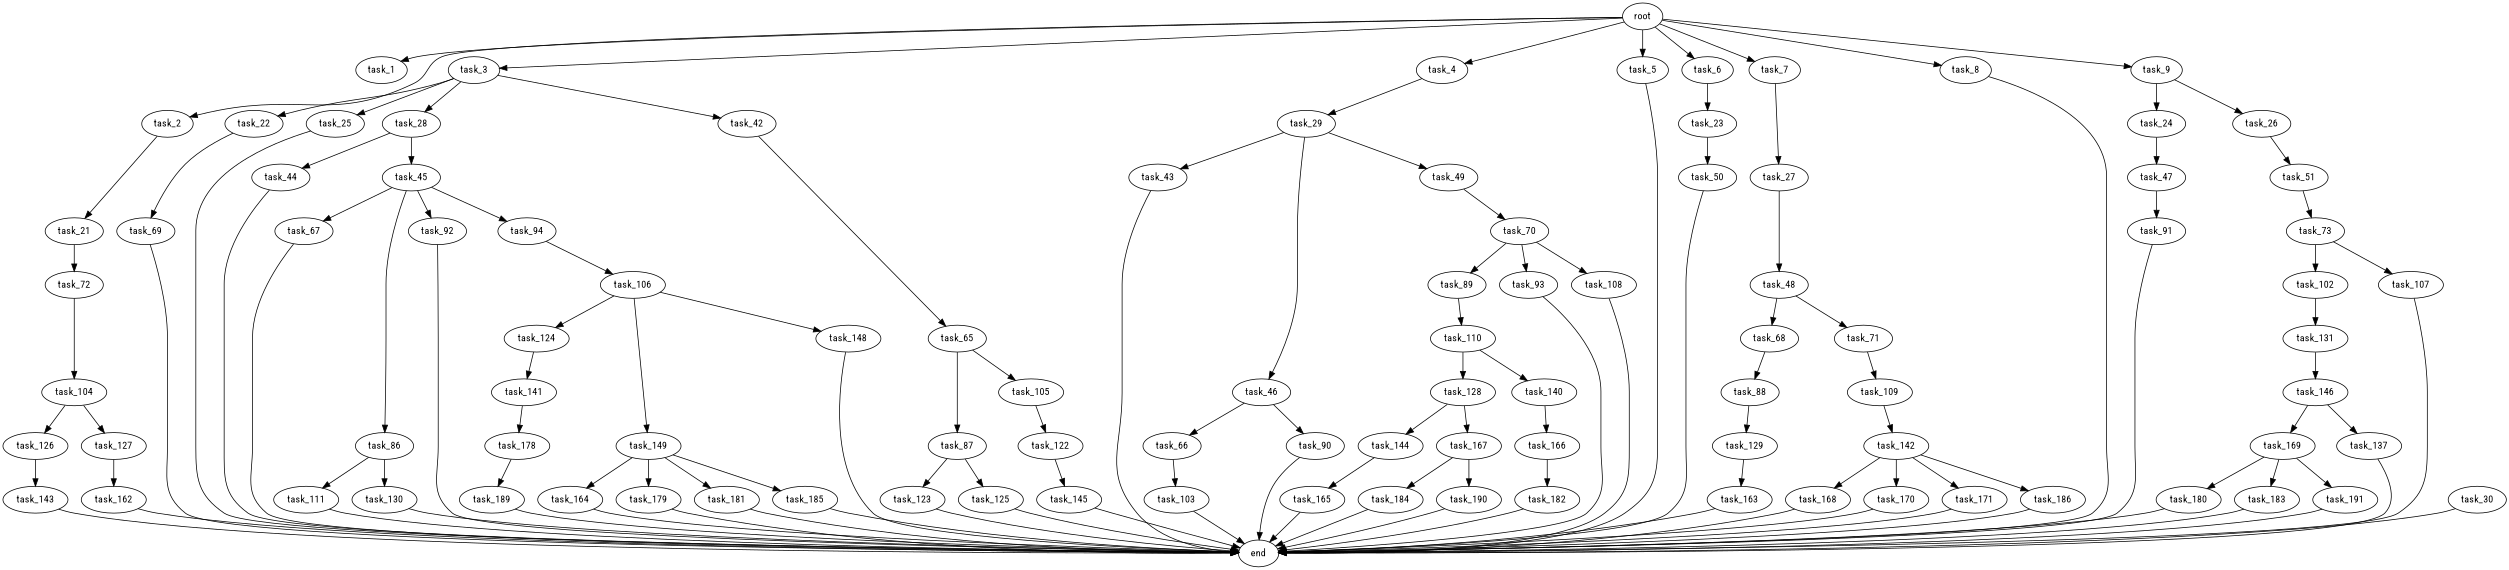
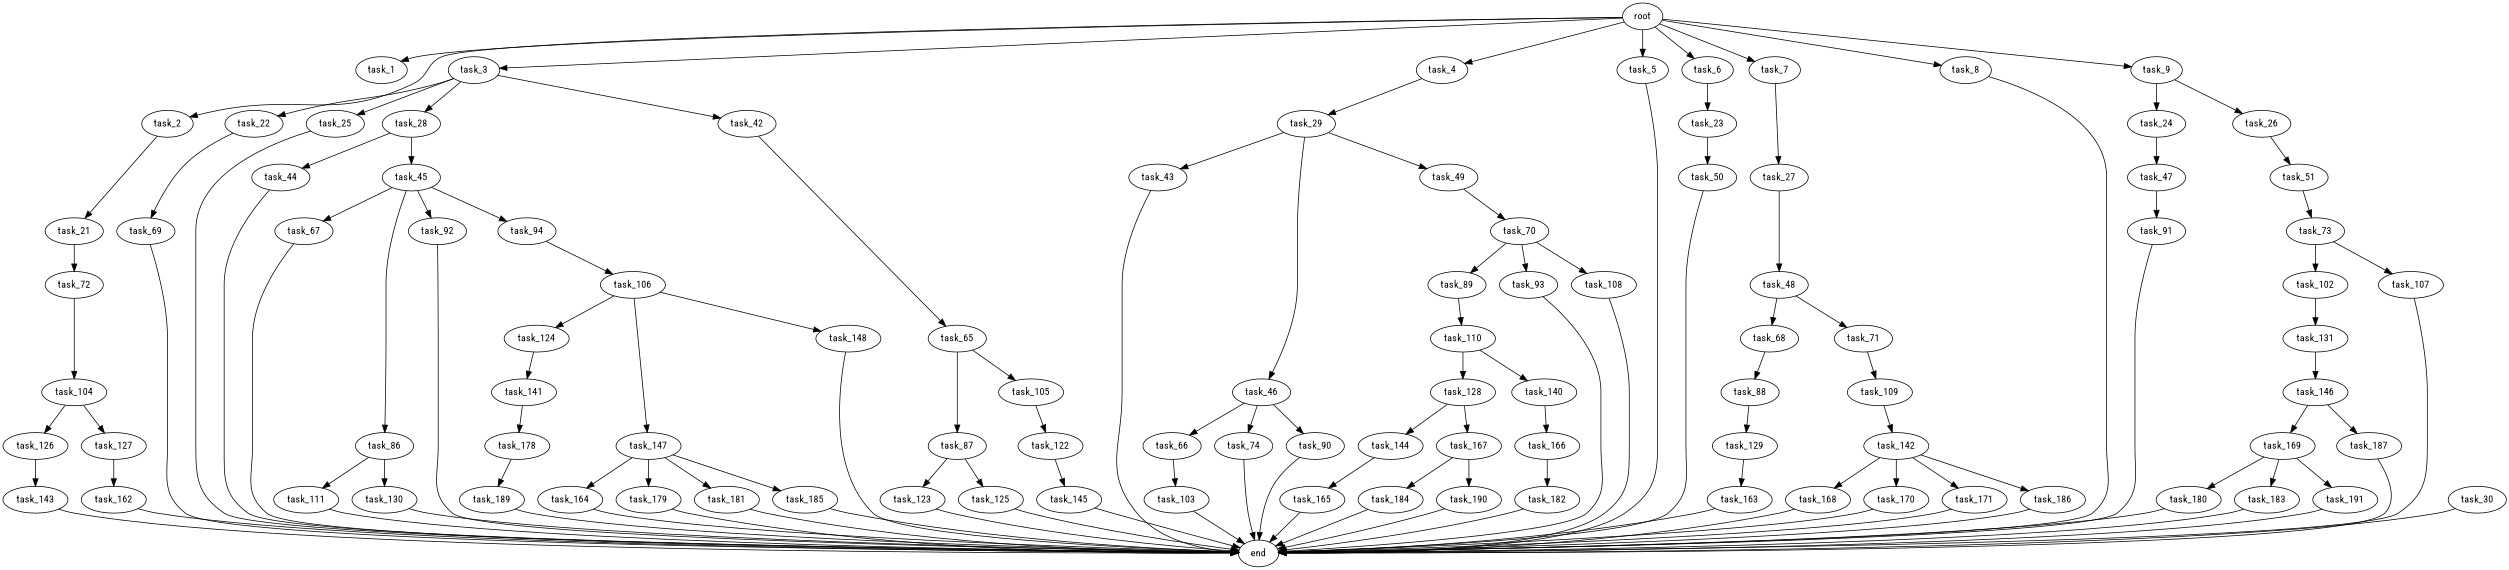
node "task_149": label "task_149" -> "task_147"
node "task_74": added
node "task_137": label "task_137" -> "task_187"
